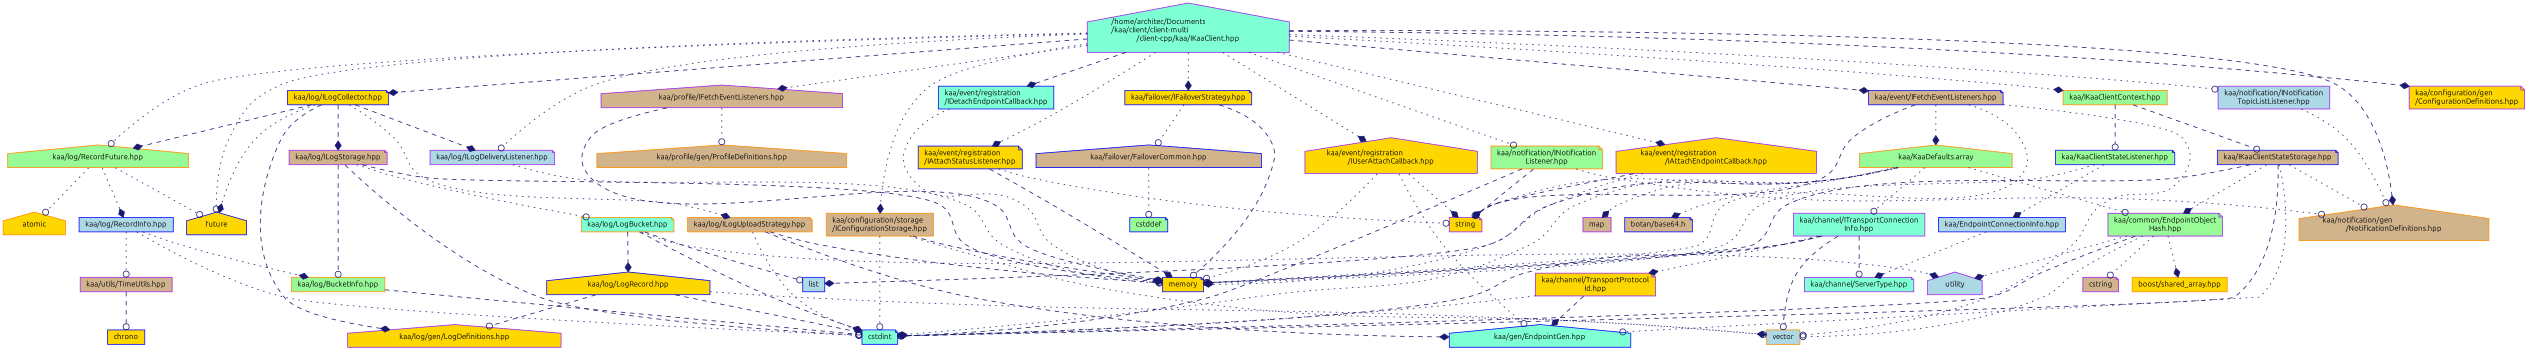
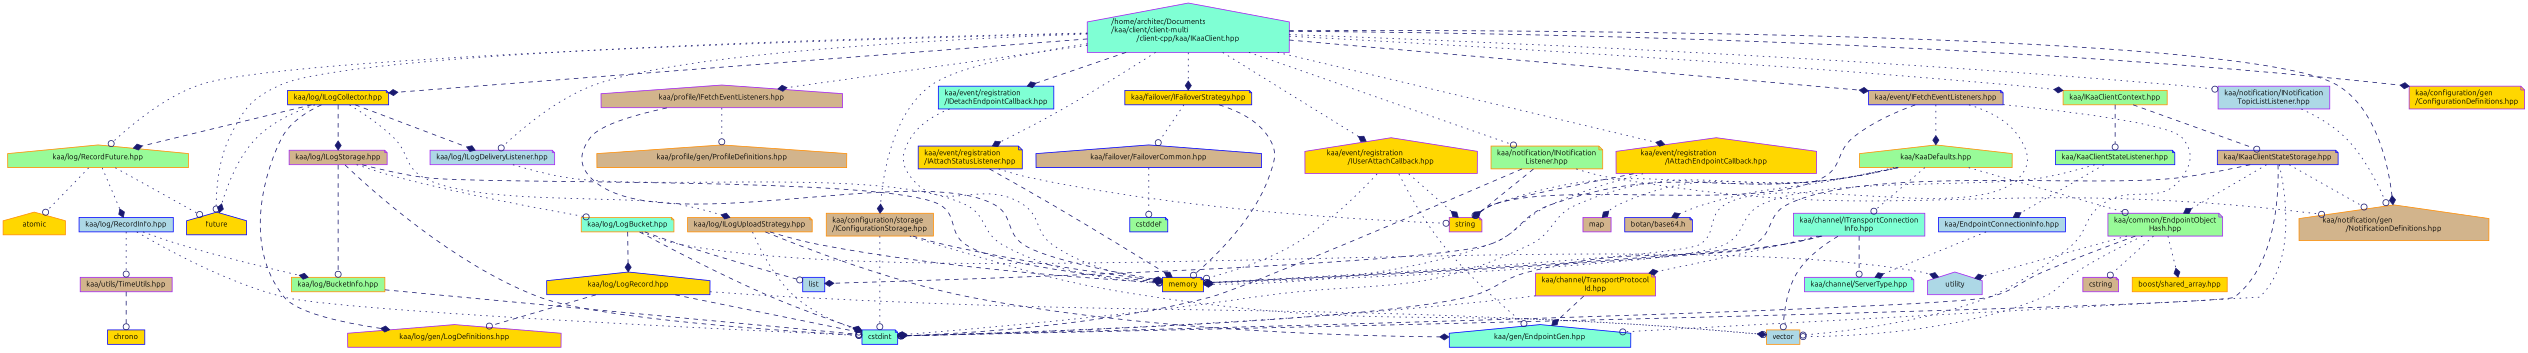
node "kaa/KaaDefaults.array": label "kaa/KaaDefaults.array" -> "kaa/KaaDefaults.hpp"
